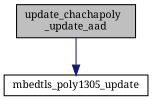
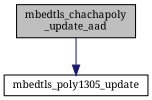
node "update_chachapoly _update_aad": label "update_chachapoly _update_aad" -> "mbedtls_chachapoly _update_aad"
